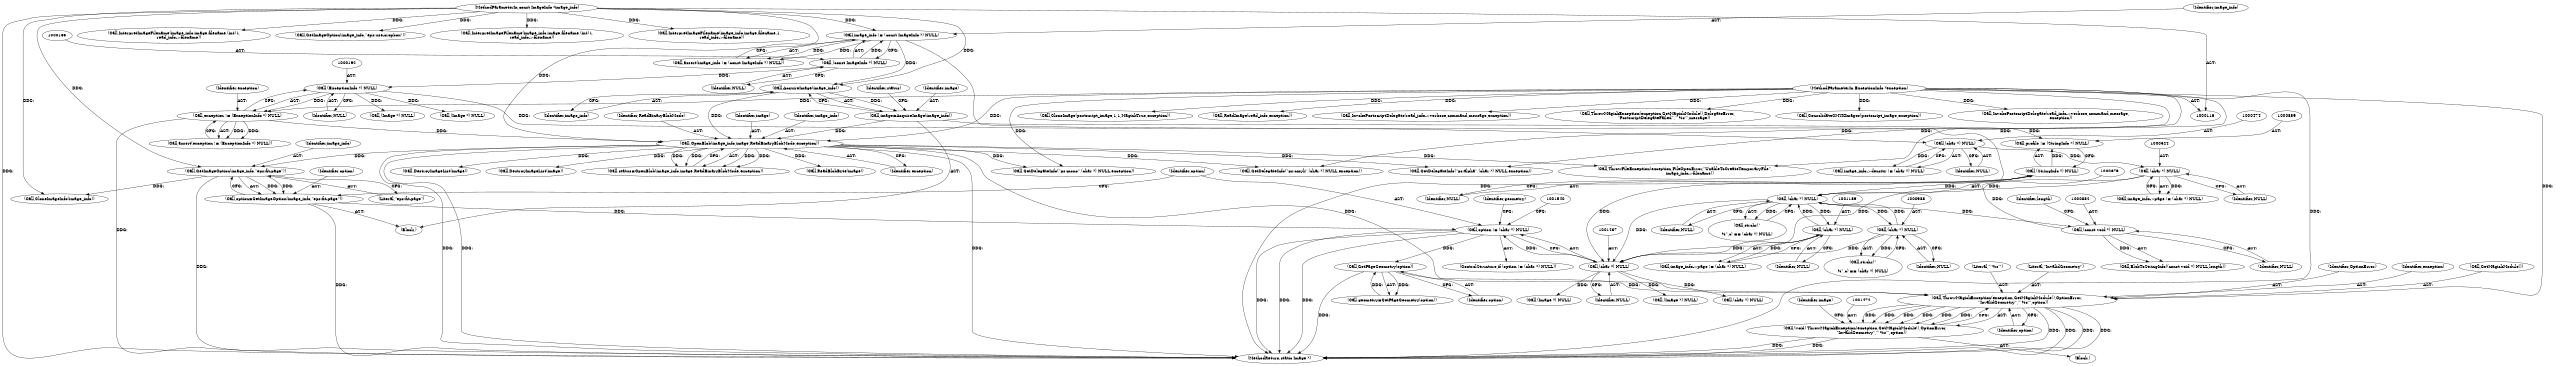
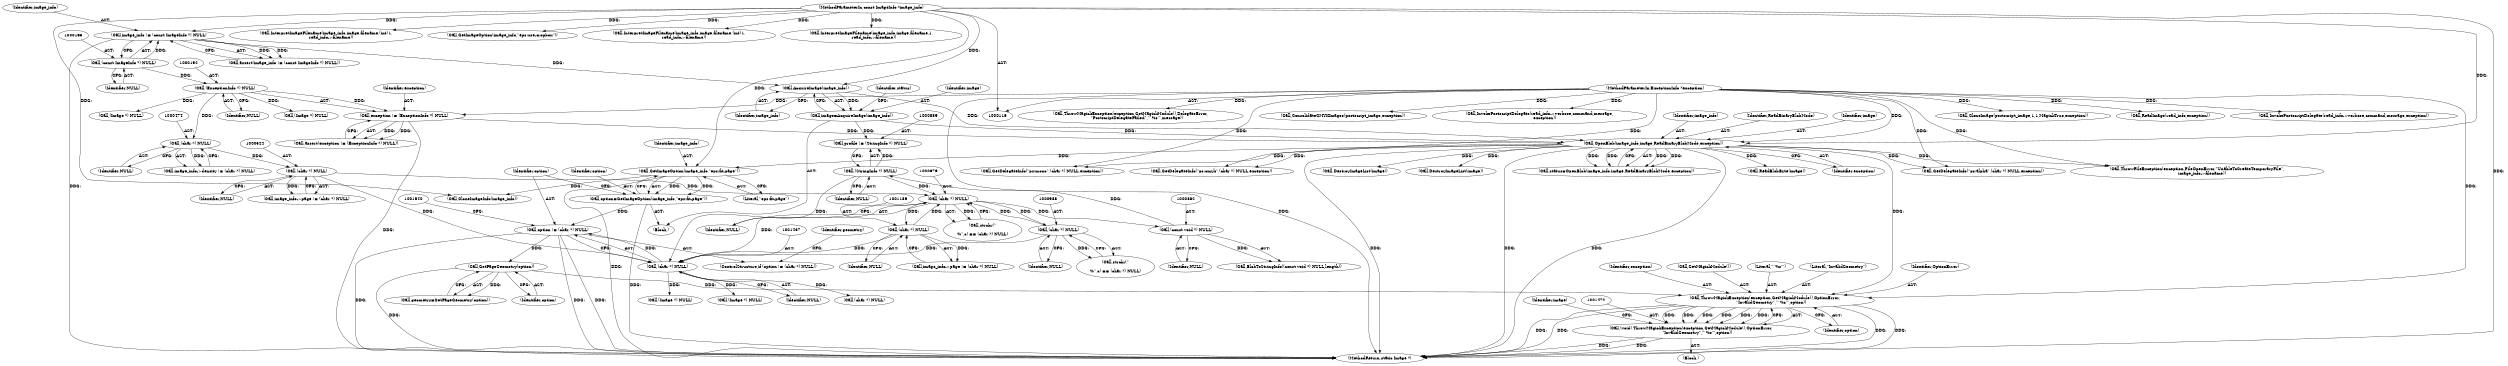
edge "(Call,exception != (ExceptionInfo *) NULL)" -> "(Call,(ExceptionInfo *) NULL)": removed, label "CFG:"
node "(Identifier,length)": removed
edge "(Identifier,geometry)" -> "(Call,option != (char *) NULL)": now "(Identifier,geometry)" -> "(ControlStructure,if (option != (char *) NULL))"
edge "(Call,geometry=GetPageGeometry(option))" -> "(Call,GetPageGeometry(option))": label "DDG: " -> "CFG: "
